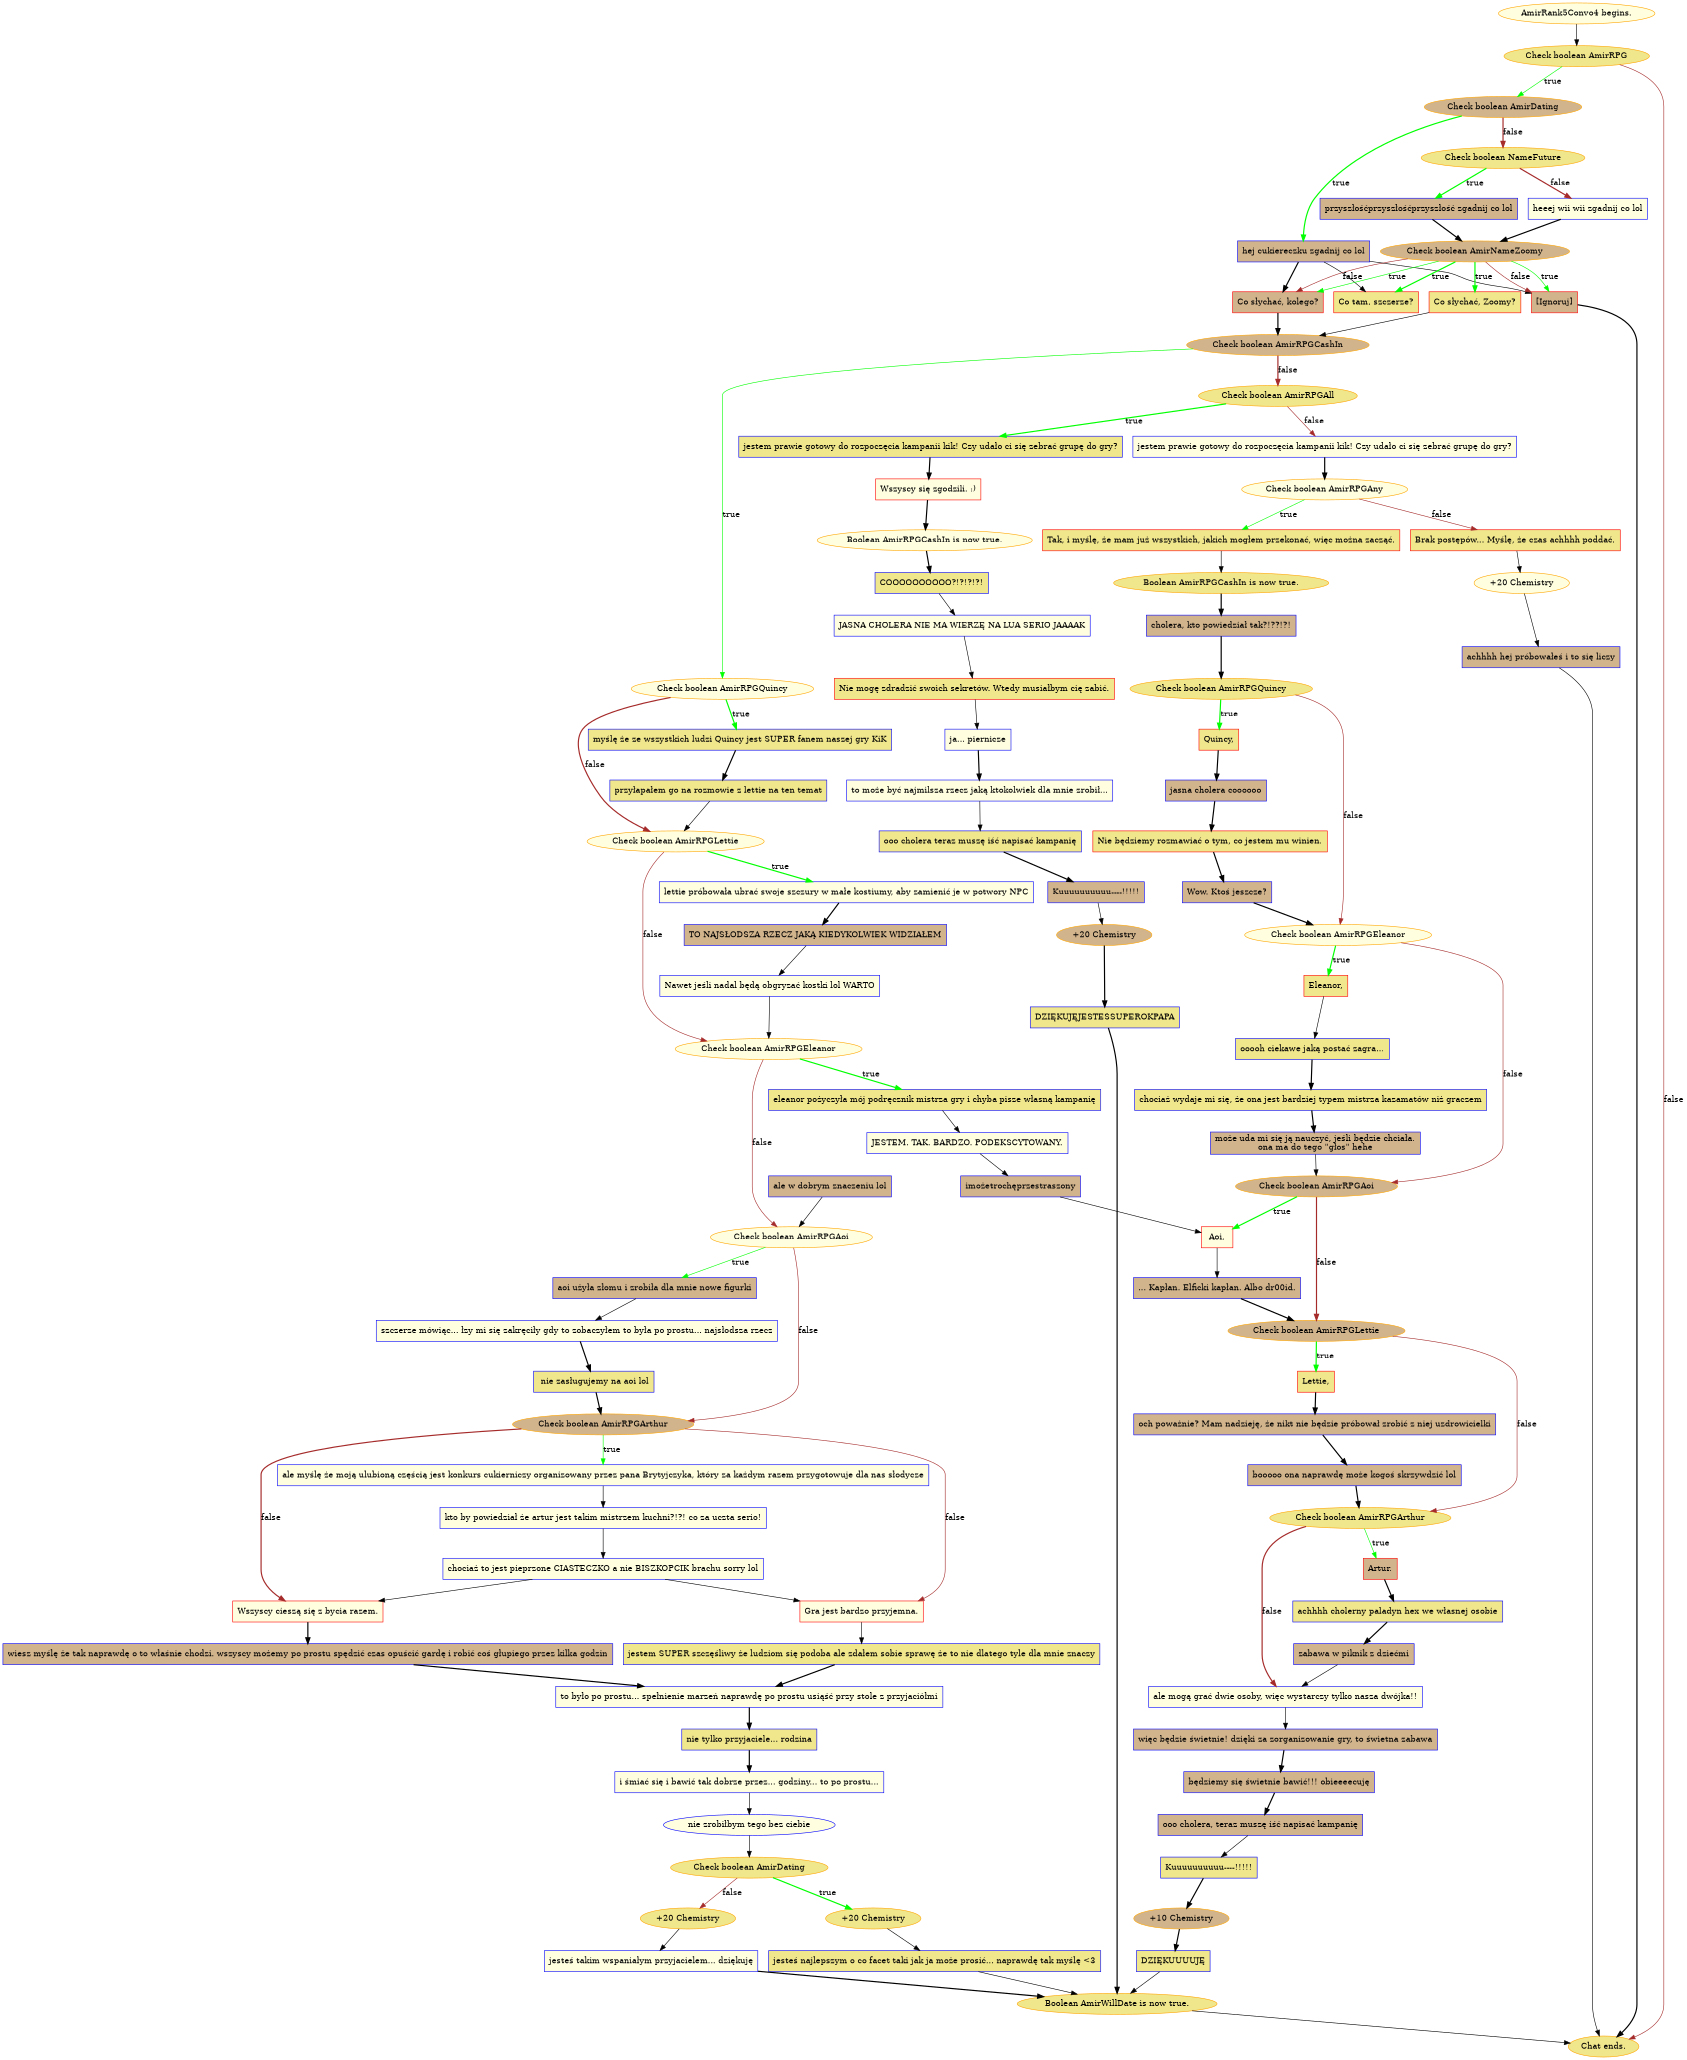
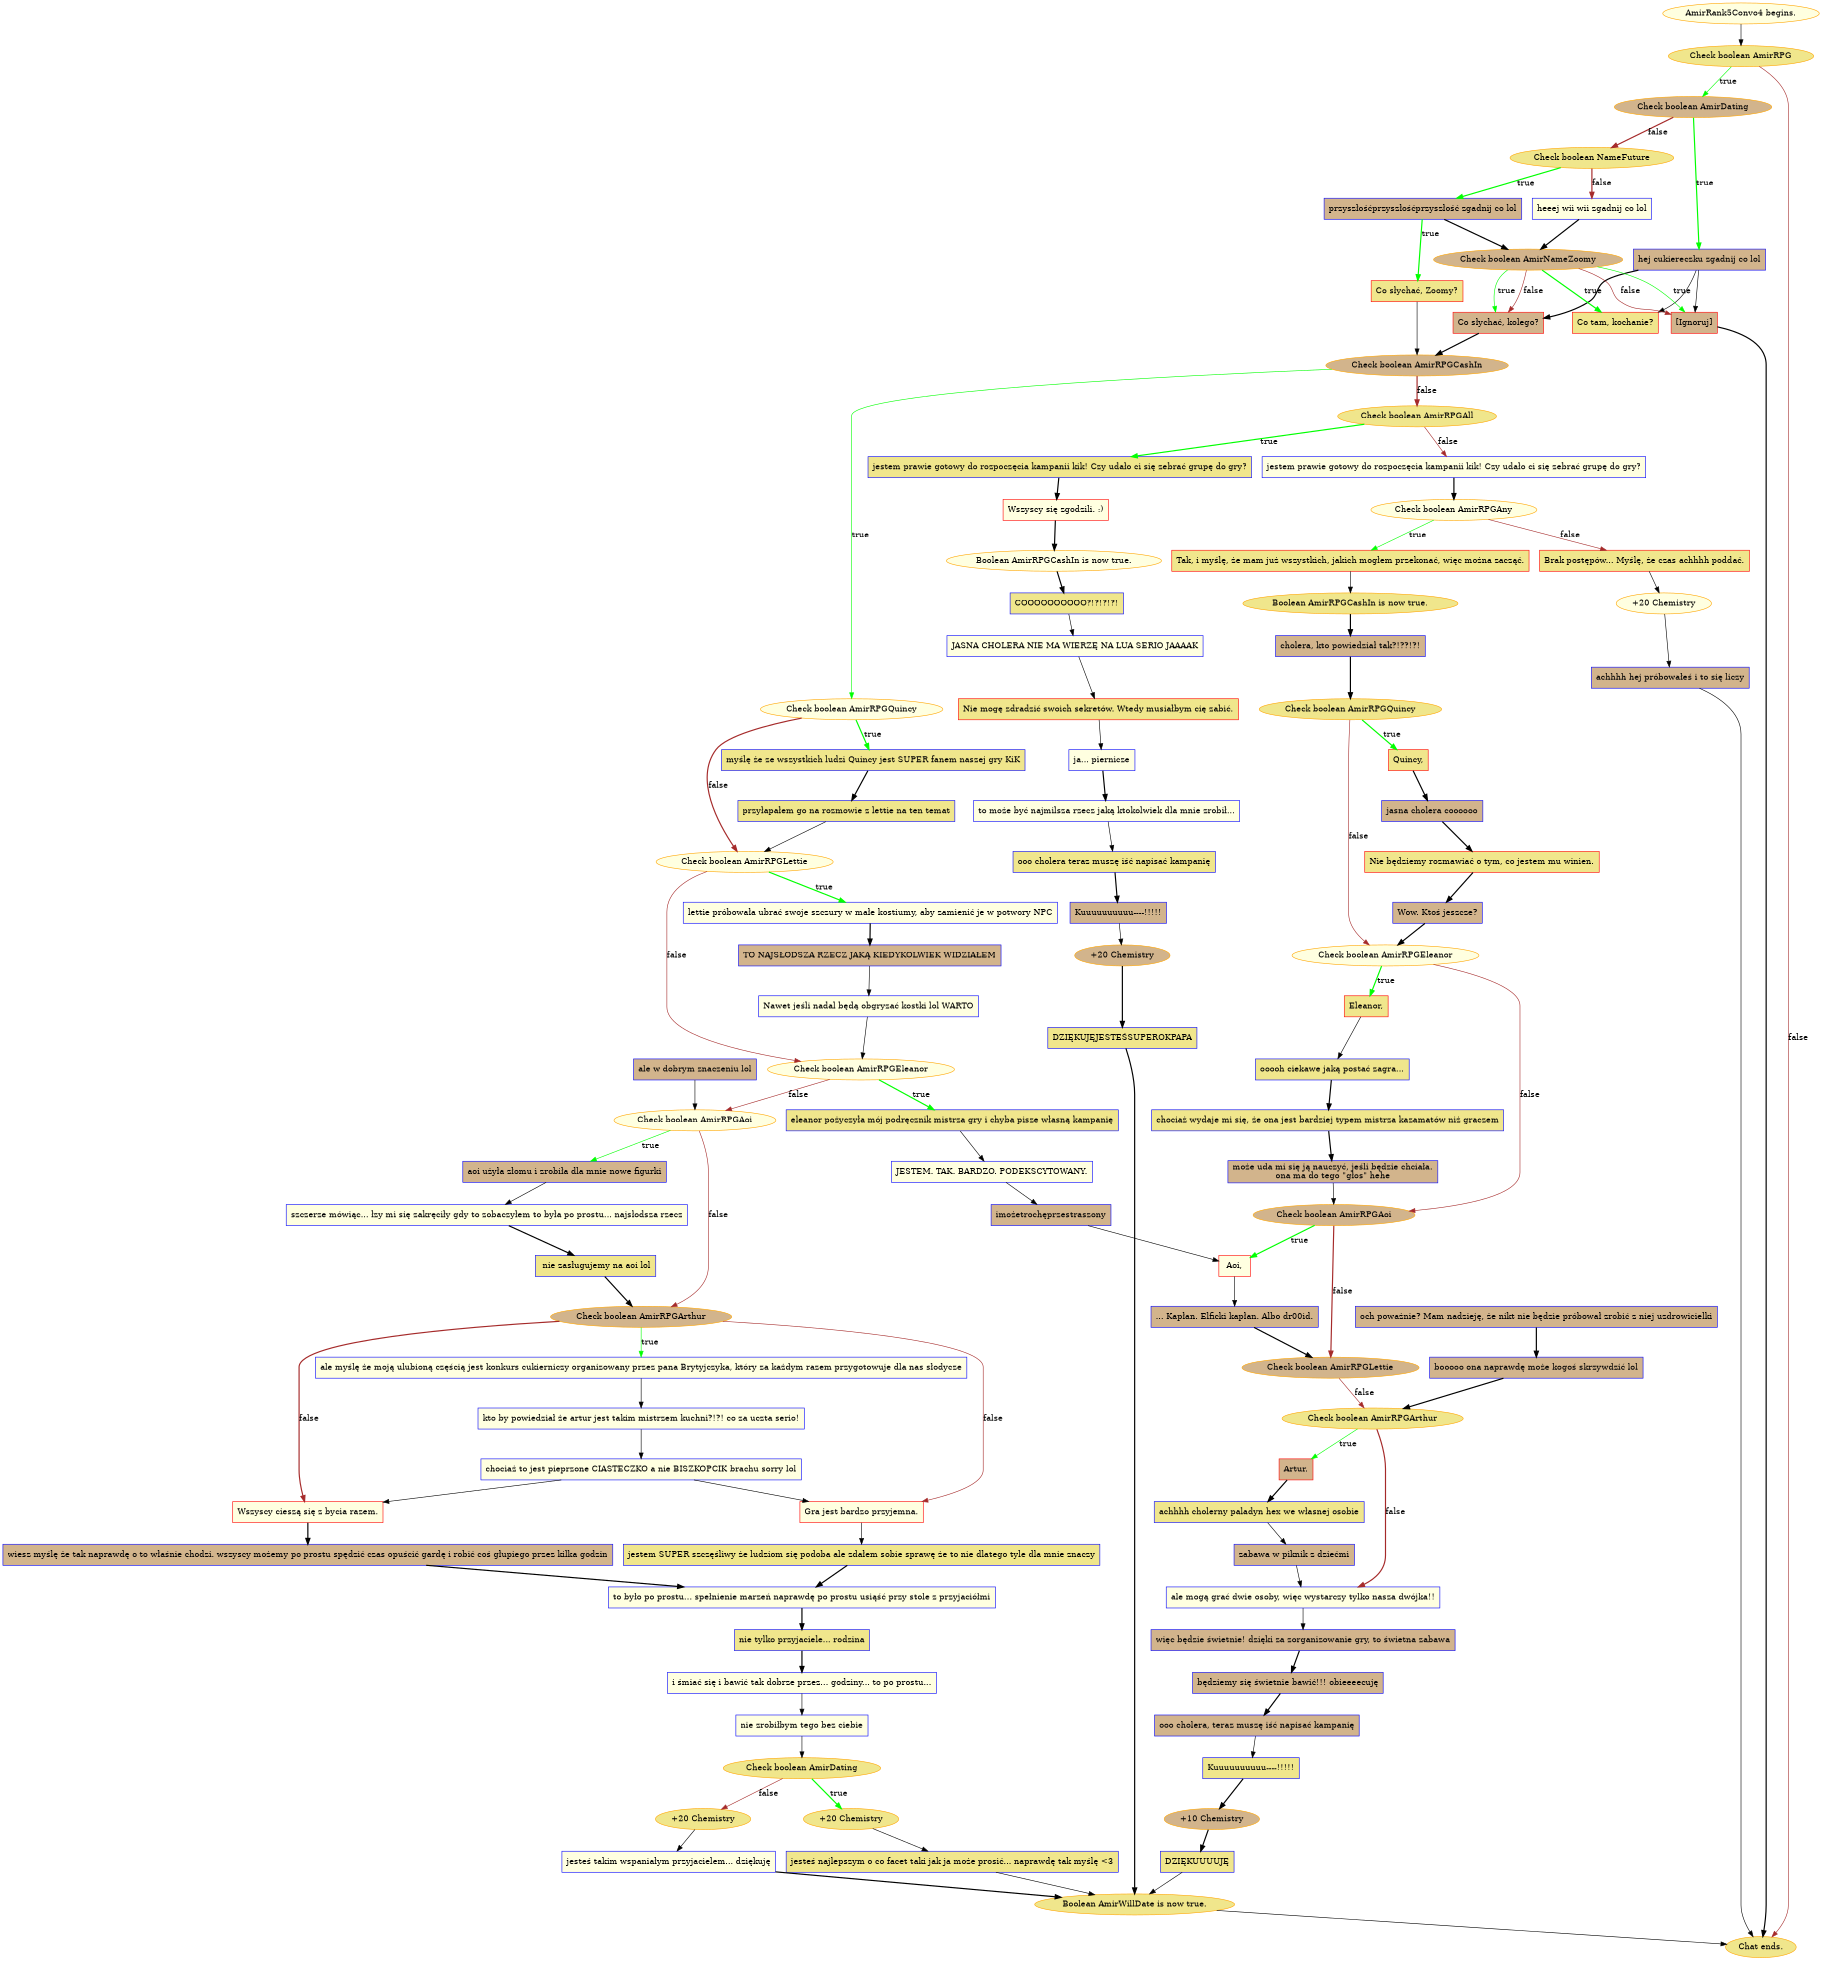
edge "Check boolean AmirNameZoomy" -> "Co słychać, Zoomy?": now "przyszłośćprzyszłośćprzyszłość zgadnij co lol" -> "Co słychać, Zoomy?"
node "Co tam, szczerze?": label "Co tam, szczerze?" -> "Co tam, kochanie?"
node "Lettie,": removed
edge "achhhh cholerny paladyn hex we własnej osobie" -> "zabawa w piknik z dziećmi": style bold -> solid
node "nie zrobiłbym tego bez ciebie": shape ellipse -> box
